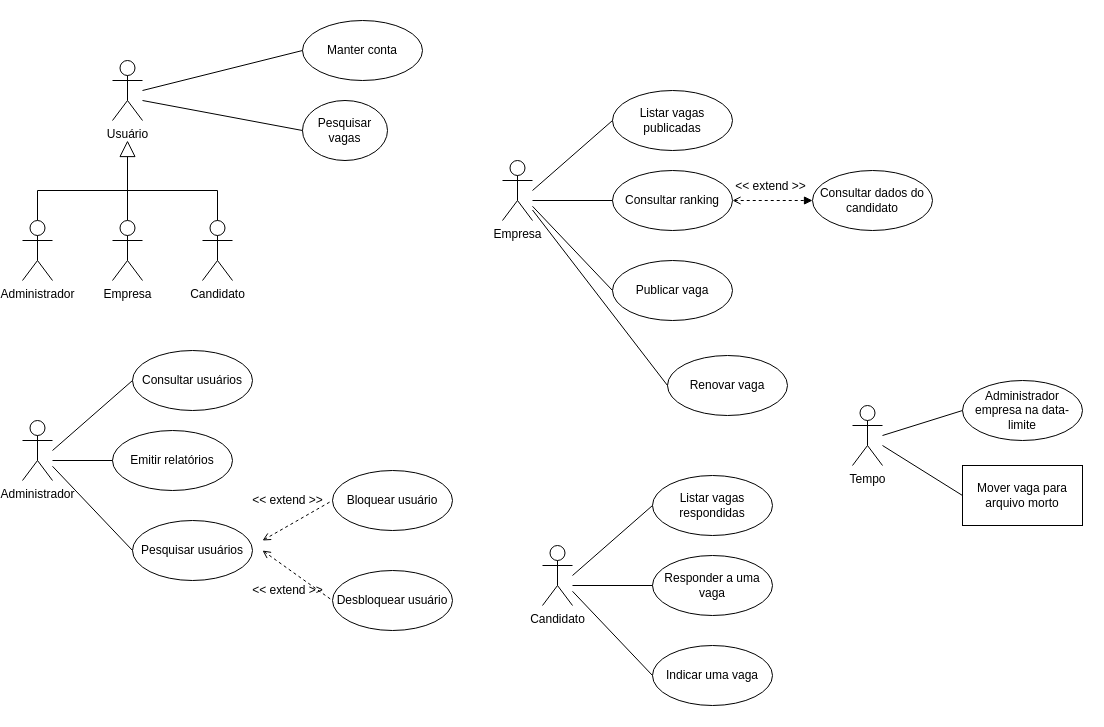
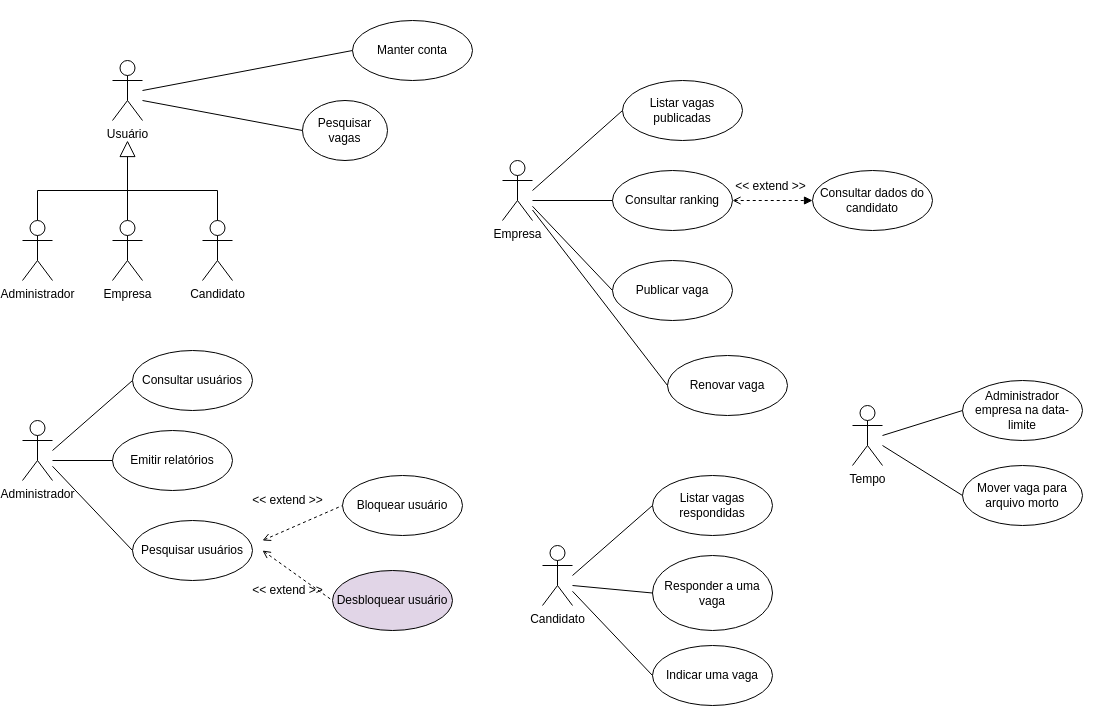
node "Manter conta": moved (363, 51) -> (413, 51)
node "Listar vagas publicadas": moved (673, 121) -> (683, 111)
node "Mover vaga para arquivo morto": shape rectangle -> ellipse
node "Bloquear usuário": moved (393, 501) -> (403, 506)
node "Responder a uma vaga": size 120x60 -> 120x75
node "Desbloquear usuário": fillcolor #ffffff -> #e1d5e7
